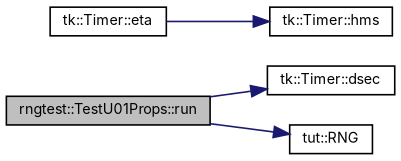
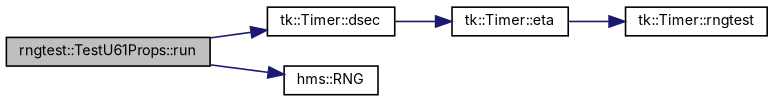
node "tk::Timer::hms": label "tk::Timer::hms" -> "tk::Timer::rngtest"
edge "tk::Timer::dsec" -> "tk::Timer::eta": added
node "rngtest::TestU01Props::run": label "rngtest::TestU01Props::run" -> "rngtest::TestU61Props::run"
node "tut::RNG": label "tut::RNG" -> "hms::RNG"
